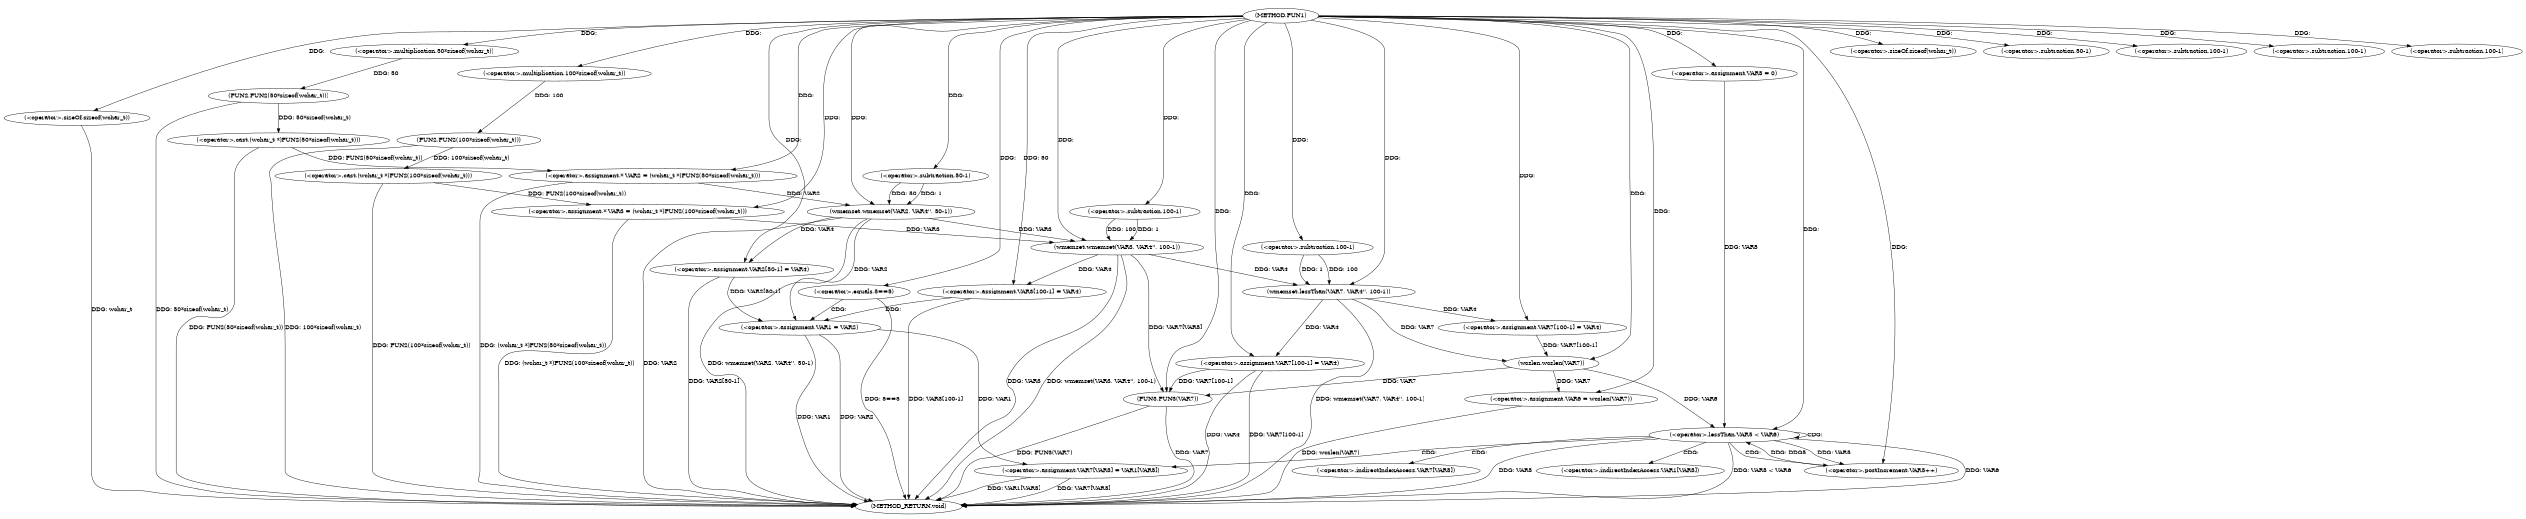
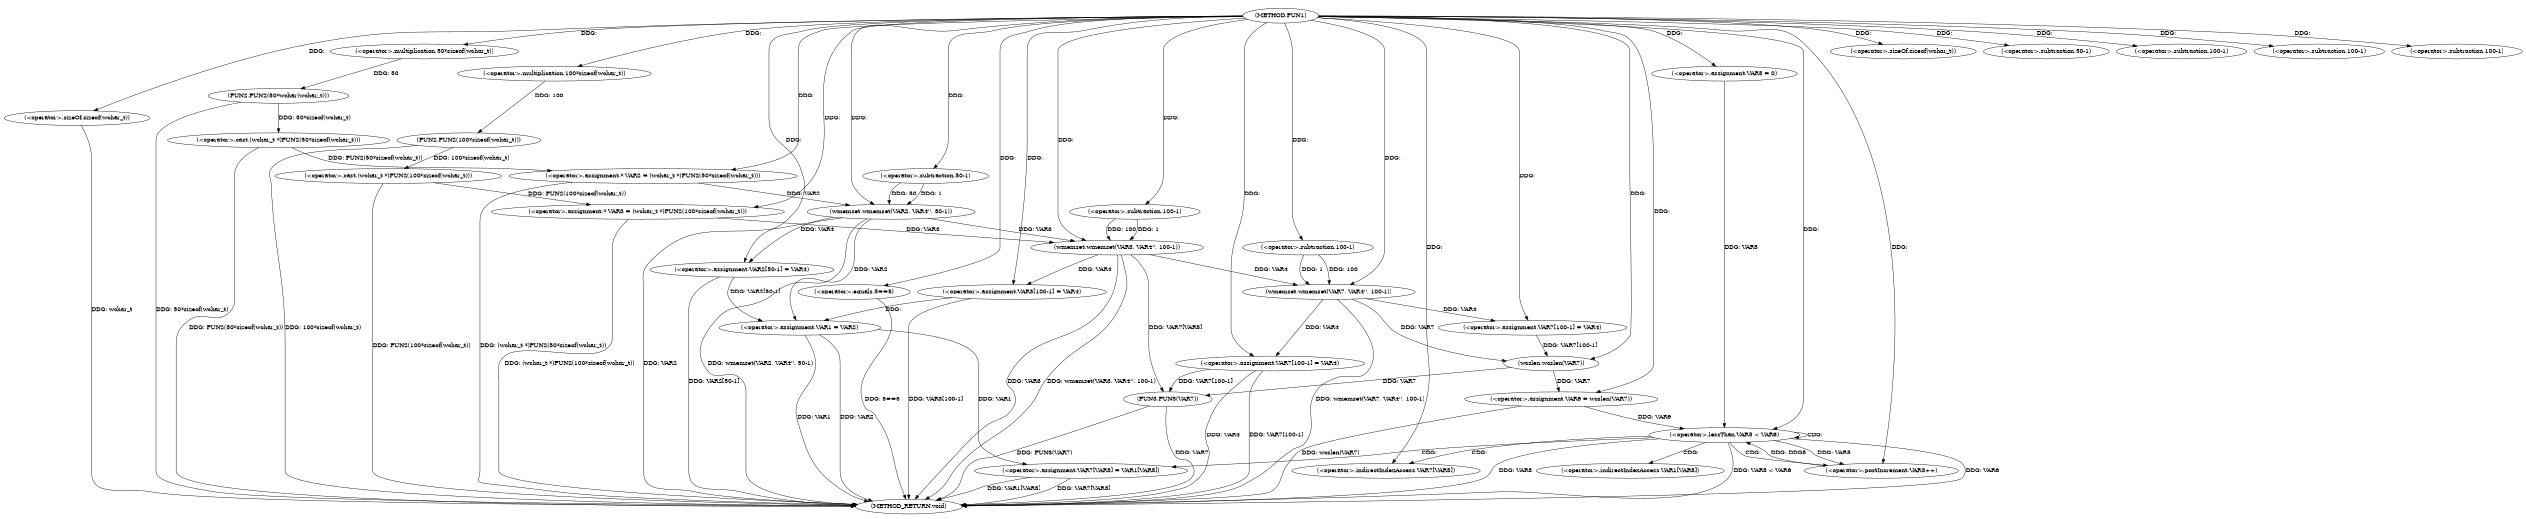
node "(FUN2,FUN2(50*sizeof(wchar_t)))": label "(FUN2,FUN2(50*sizeof(wchar_t)))" -> "(FUN2,FUN2(50*wchar(wchar_t)))"
edge "(METHOD,FUN1)" -> "(<operator>.assignment,VAR3[100-1] = VAR4)": label "DDG: 50" -> "DDG: "
edge "(METHOD,FUN1)" -> "(FUN3,FUN3(VAR7))": now "(METHOD,FUN1)" -> "(<operator>.indirectIndexAccess,VAR7[VAR5])"
node "(wmemset,lessThan(VAR7, VAR4'', 100-1))": label "(wmemset,lessThan(VAR7, VAR4'', 100-1))" -> "(wmemset,wmemset(VAR7, VAR4'', 100-1))"
edge "(<operator>.equals,5==5)" -> "(<operator>.assignment,VAR1 = VAR2)": removed, label "CDG:"
edge "(wcslen,wcslen(VAR7))" -> "(<operator>.lessThan,VAR5 < VAR6)": now "(<operator>.assignment,VAR6 = wcslen(VAR7))" -> "(<operator>.lessThan,VAR5 < VAR6)"
